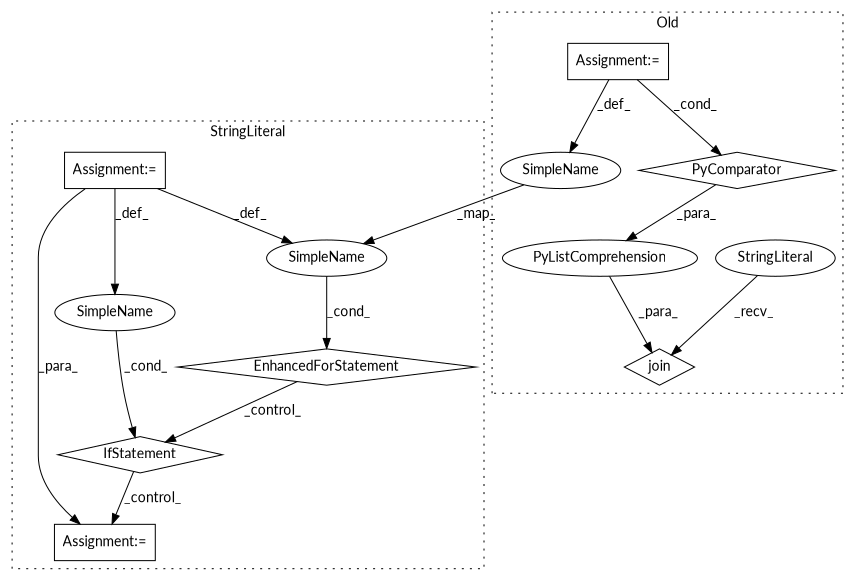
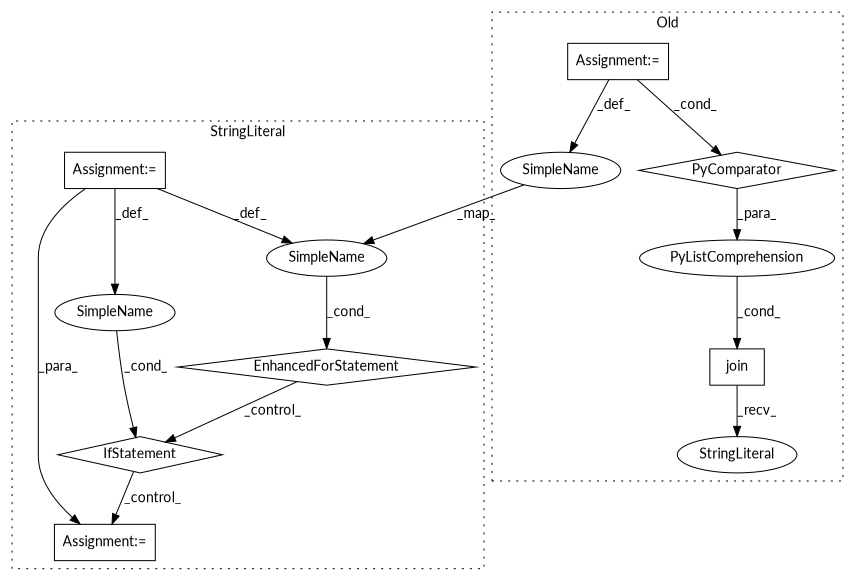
edge "StringLiteral" -> "join": reversed
edge "PyListComprehension" -> "join": label "_para_" -> "_cond_"
node "join": shape diamond -> box
